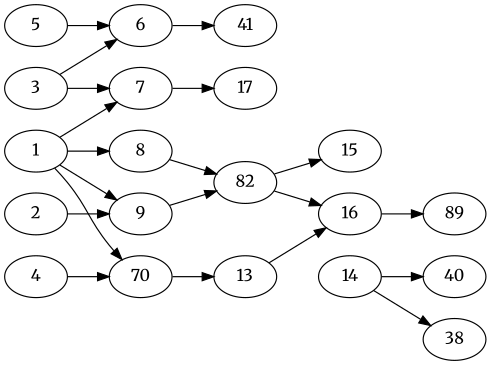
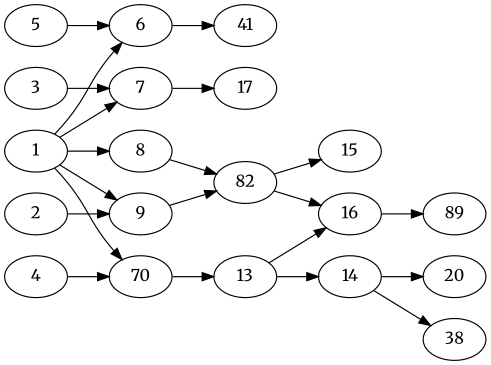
edge "3" -> "6": now "1" -> "6"
edge "13" -> "14": added
node "40": label "40" -> "20"
